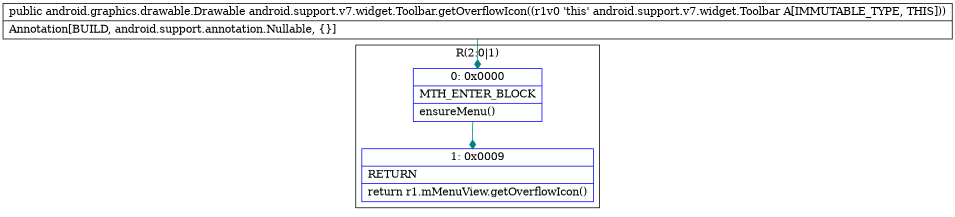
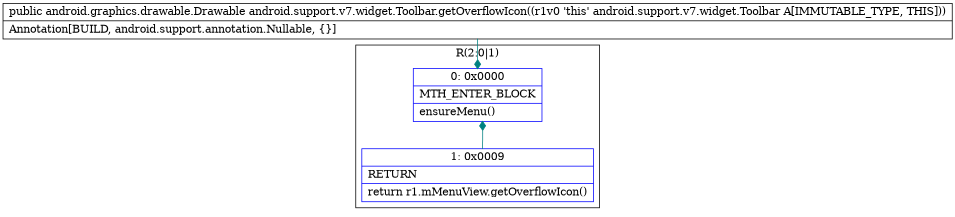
edge "0: 0x0000" -> "1: 0x0009": reversed
